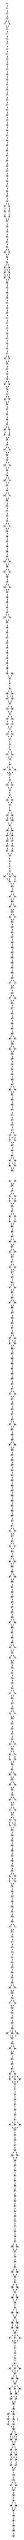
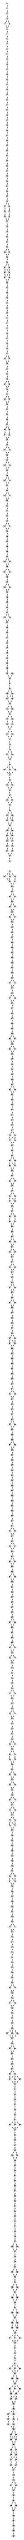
node "S211": removed
node "S287": added
edge "S587" -> "S589": now "S587" -> "S588"
